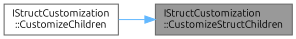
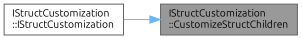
node "IStructCustomization ::CustomizeChildren": label "IStructCustomization ::CustomizeChildren" -> "IStructCustomization ::IStructCustomization"
